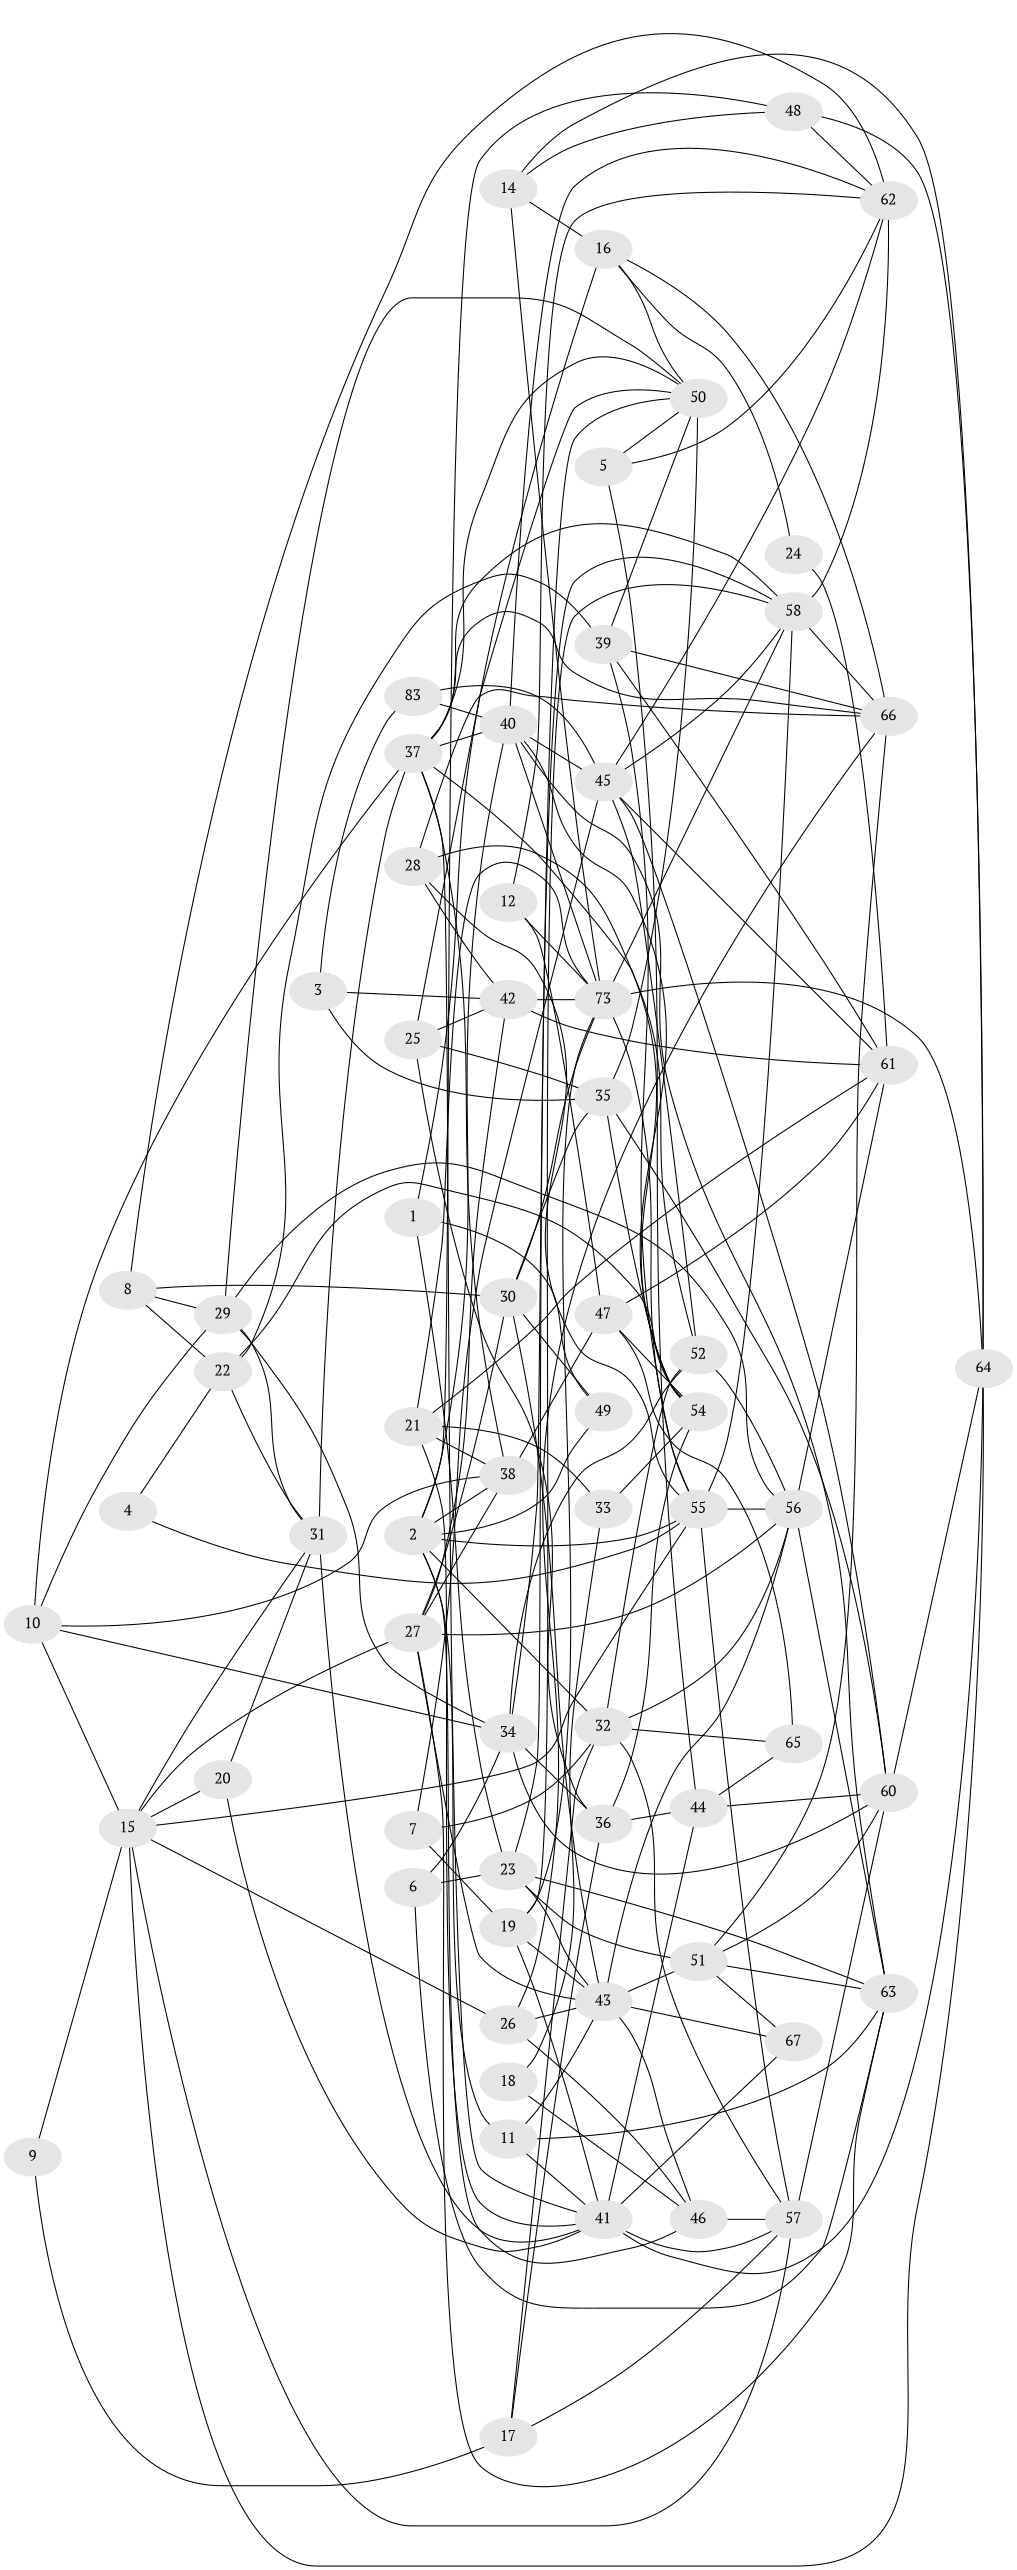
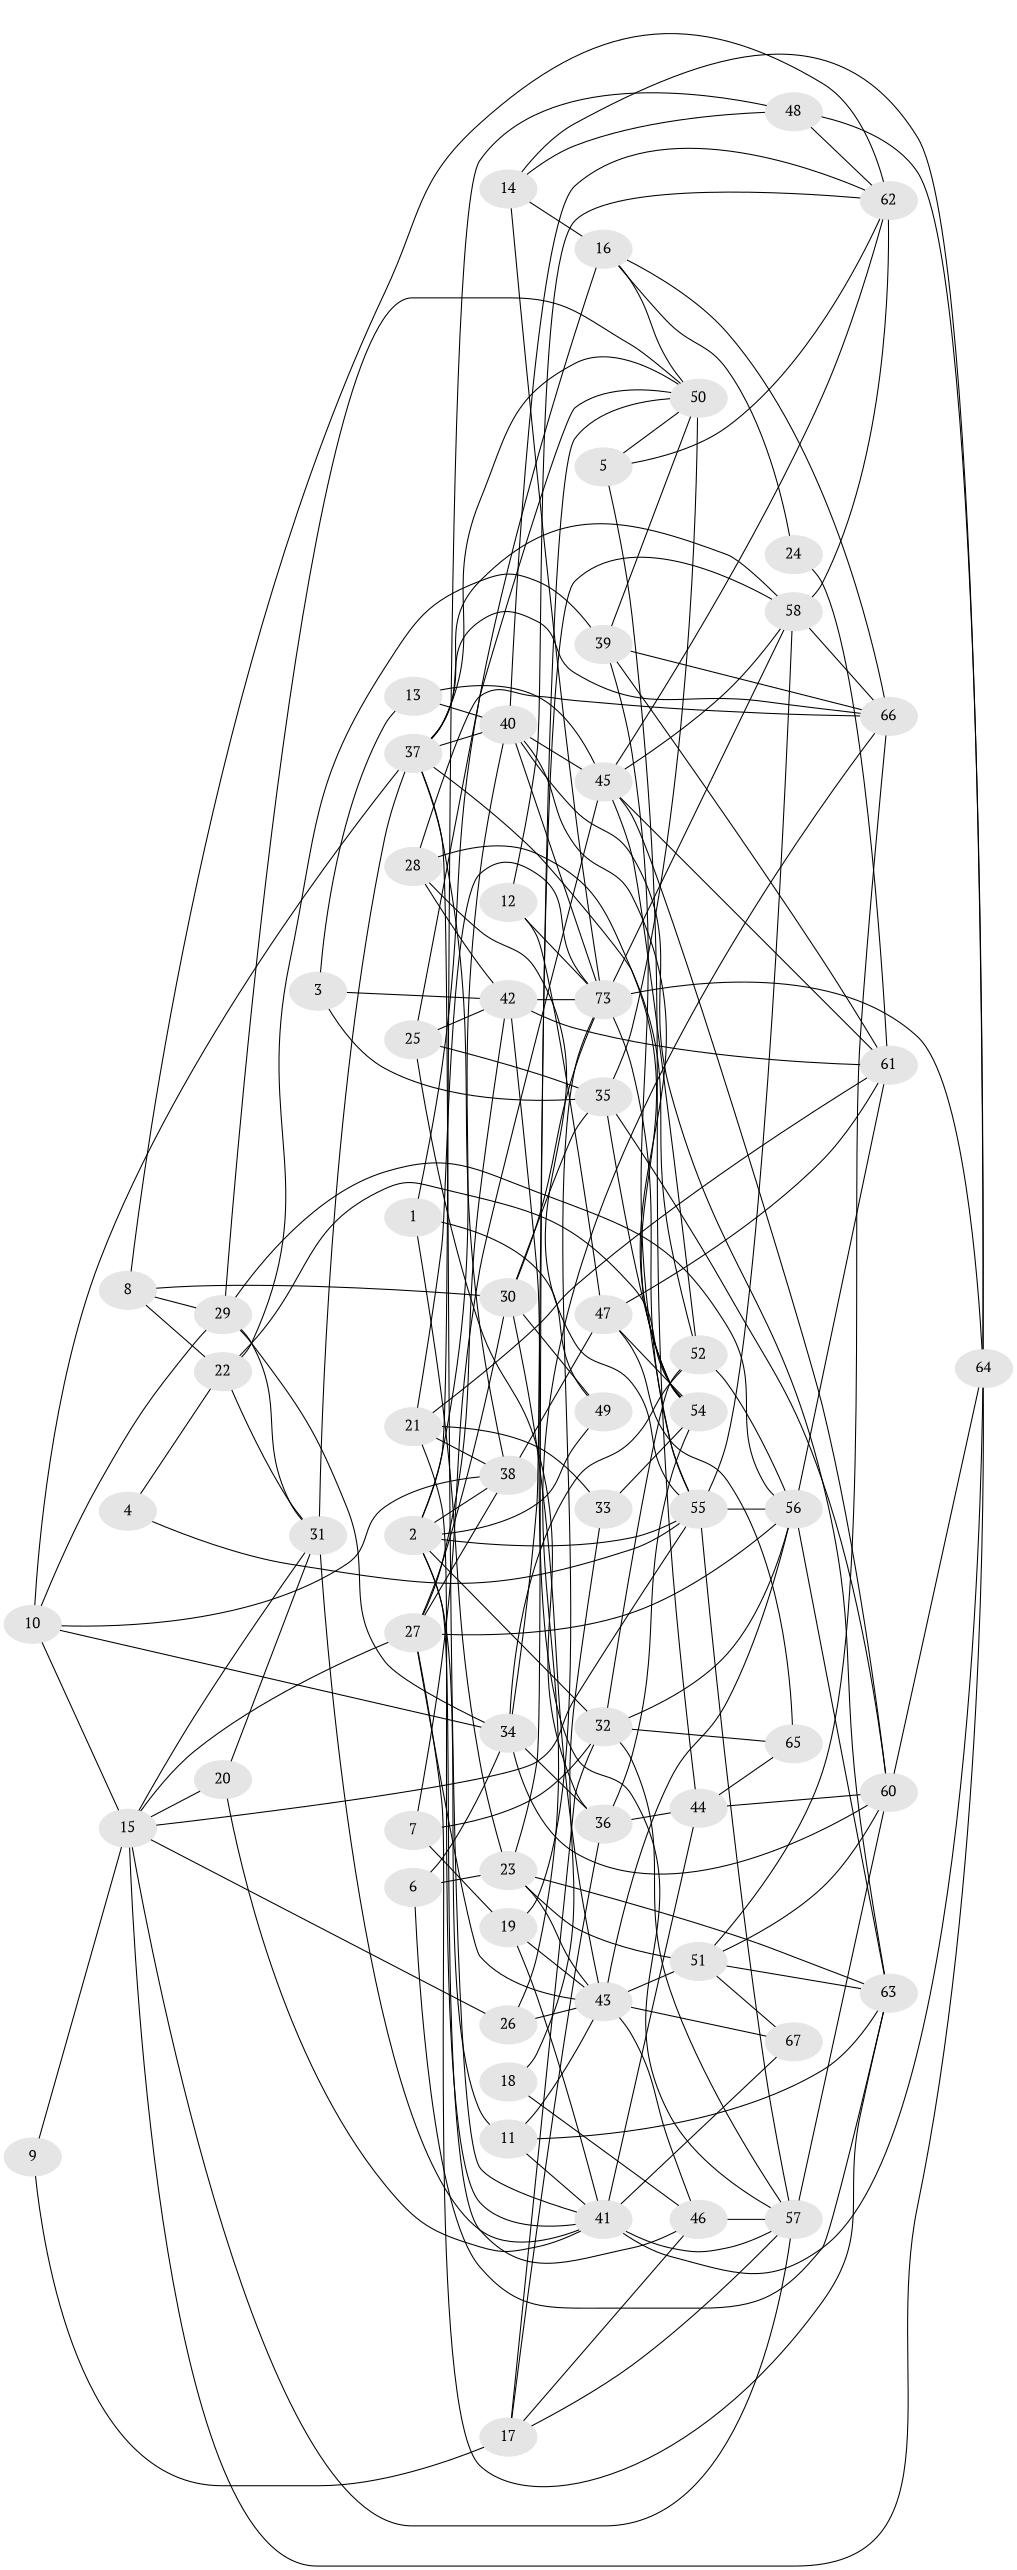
node "83": label "83" -> "13"
edge "58" -- "19": removed
edge "42" -- "57": added
edge "26" -- "46": now "17" -- "46"
